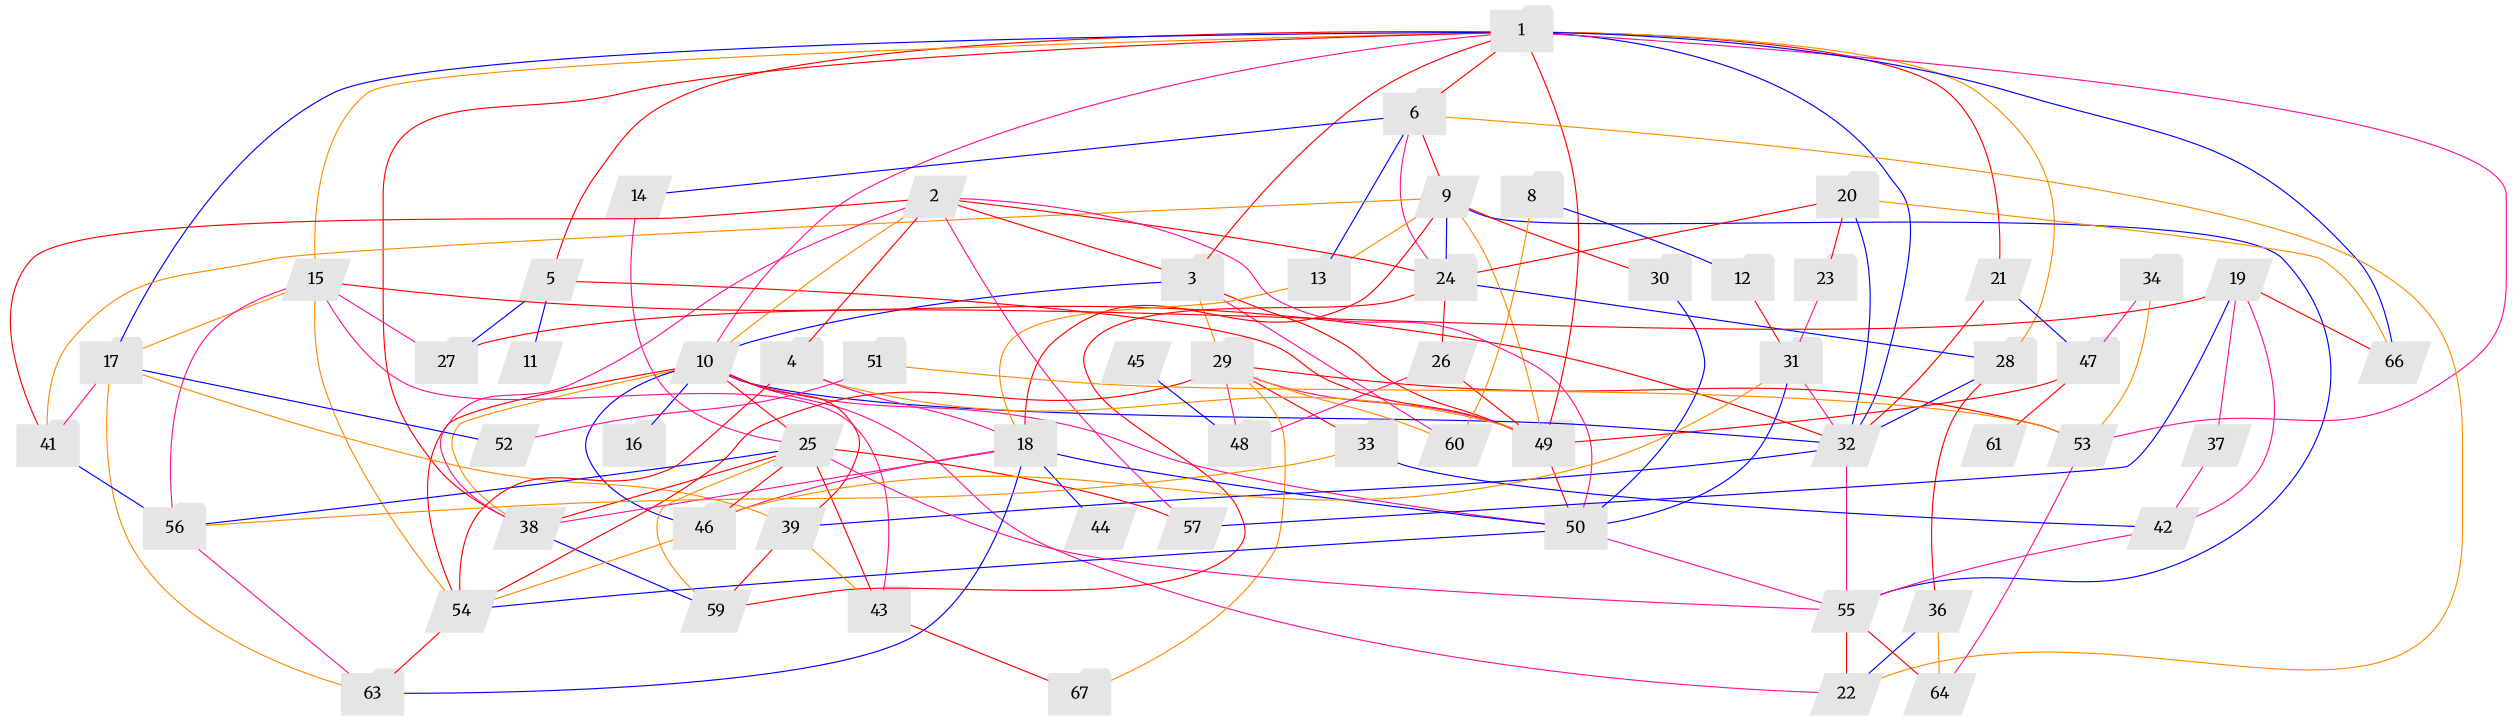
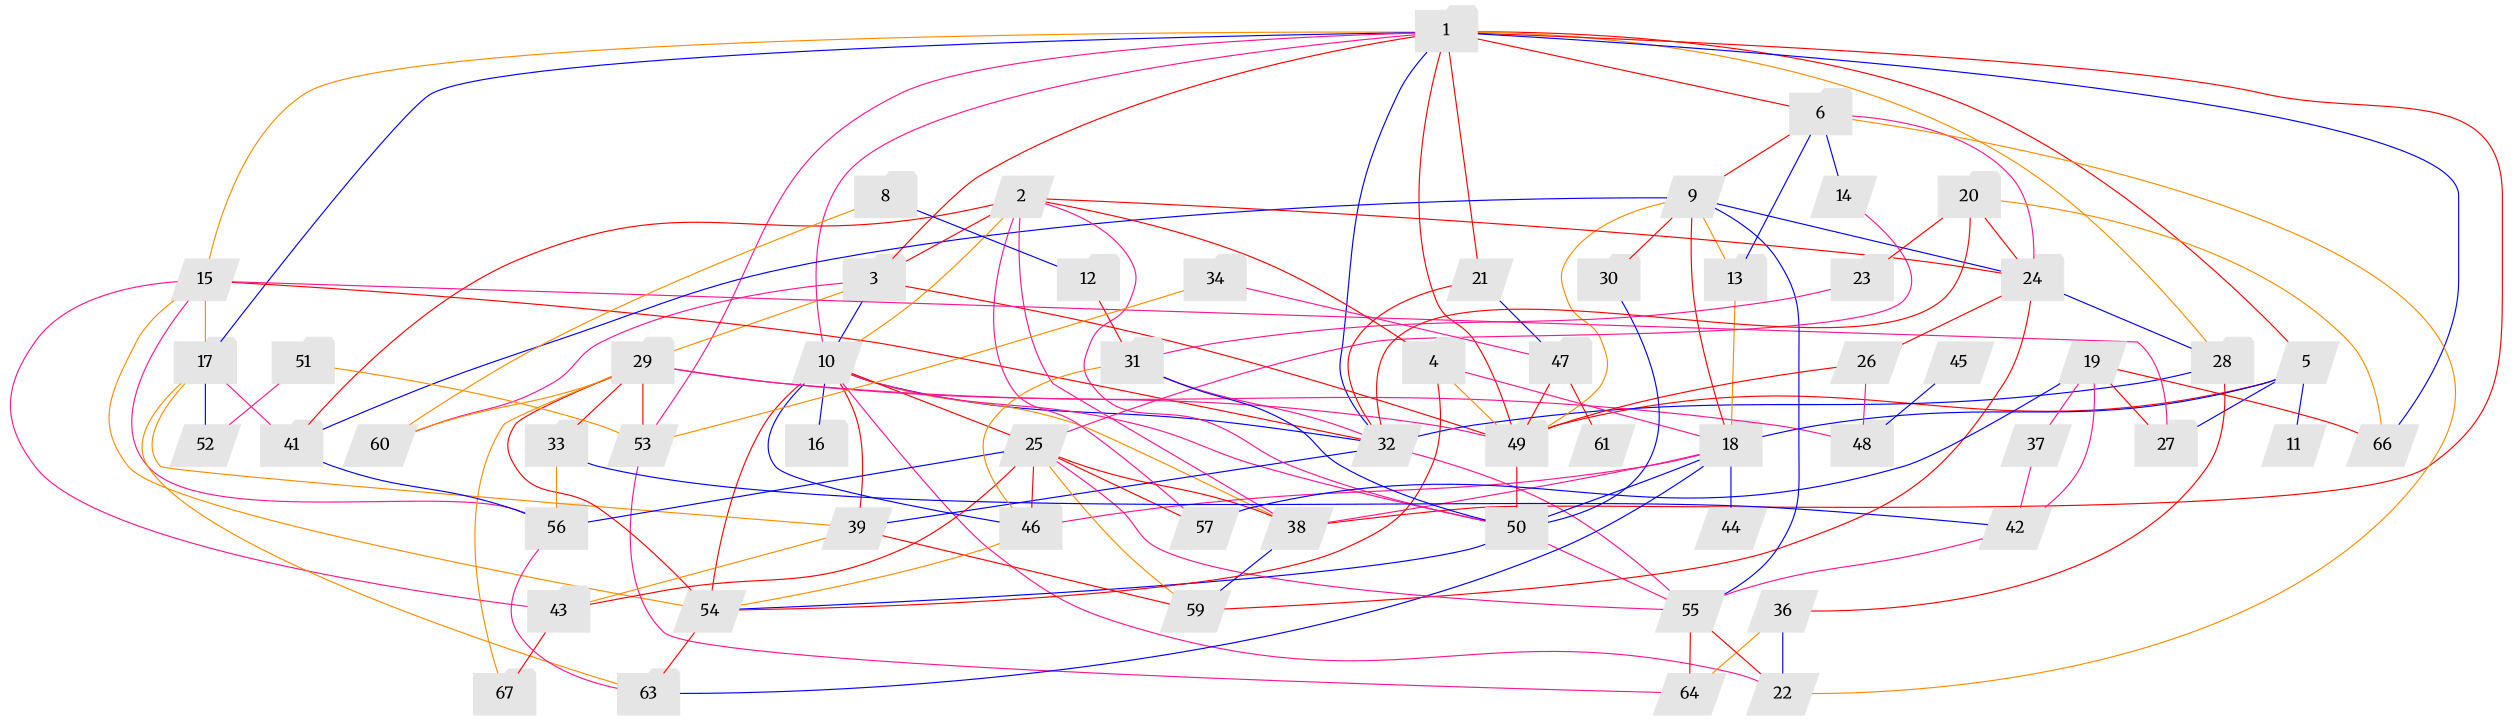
edge "9" -- "41": color darkorange -> blue
edge "20" -- "32": color blue -> red
edge "5" -- "18": added
